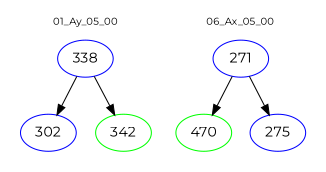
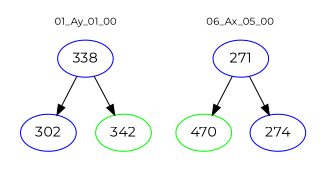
cluster "01_Ay_05_00": label "01_Ay_05_00" -> "01_Ay_01_00"
node "275": label "275" -> "274"
